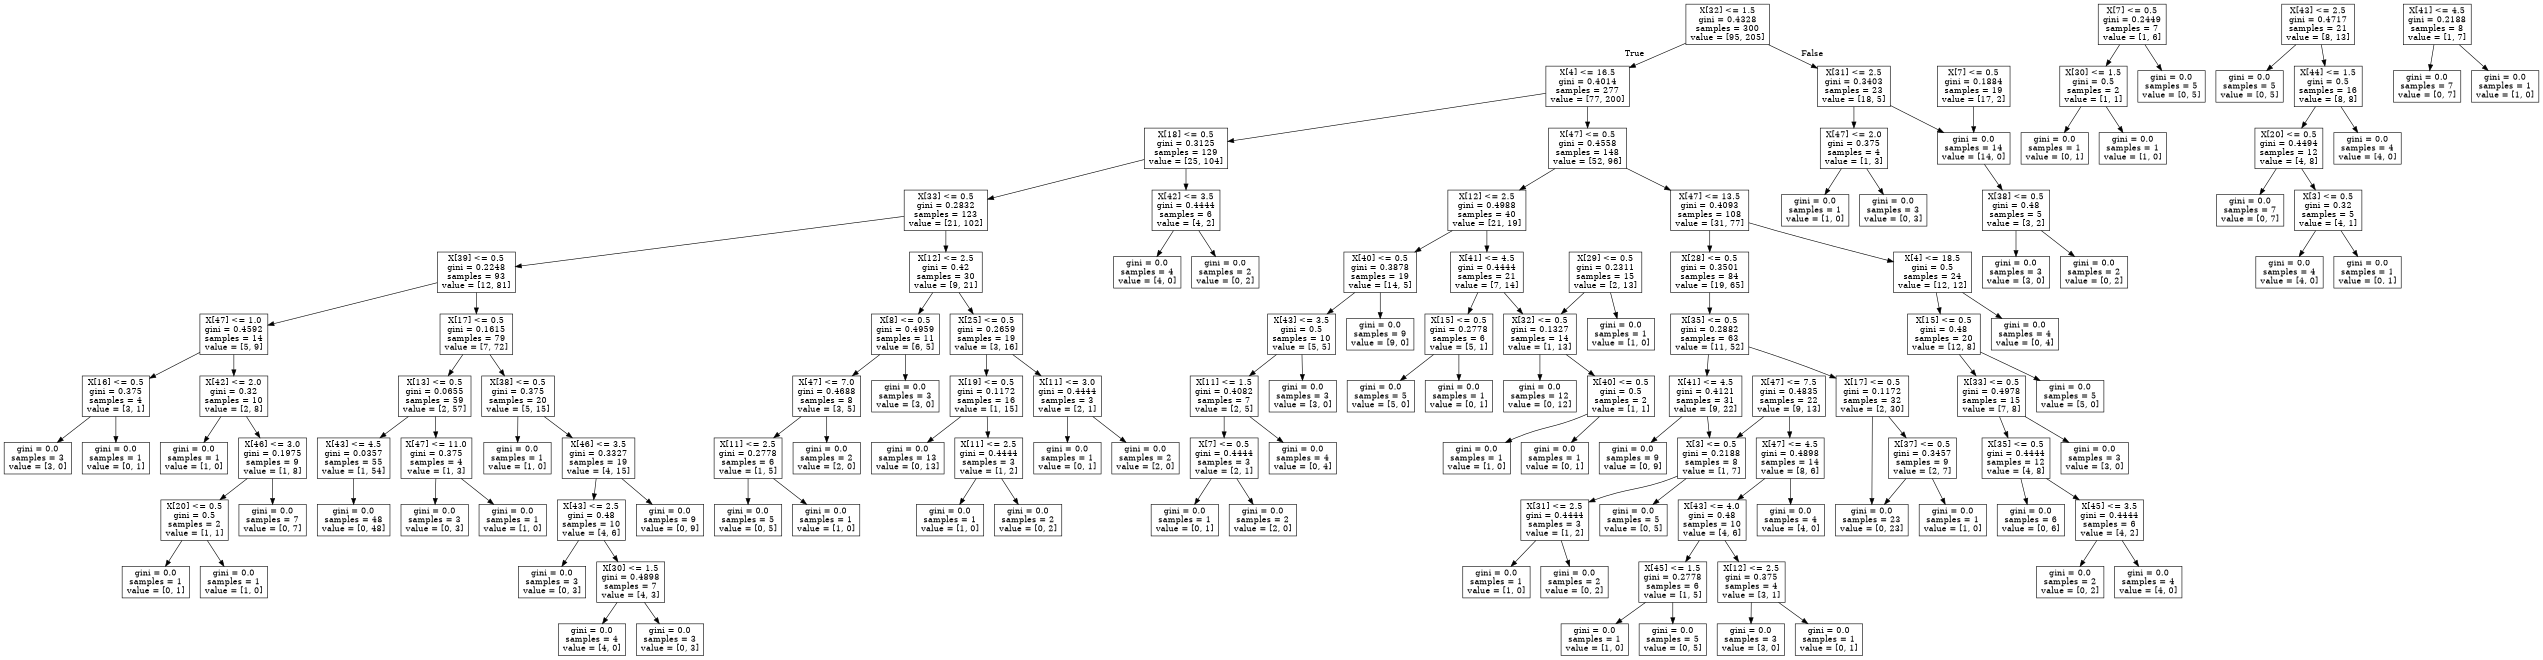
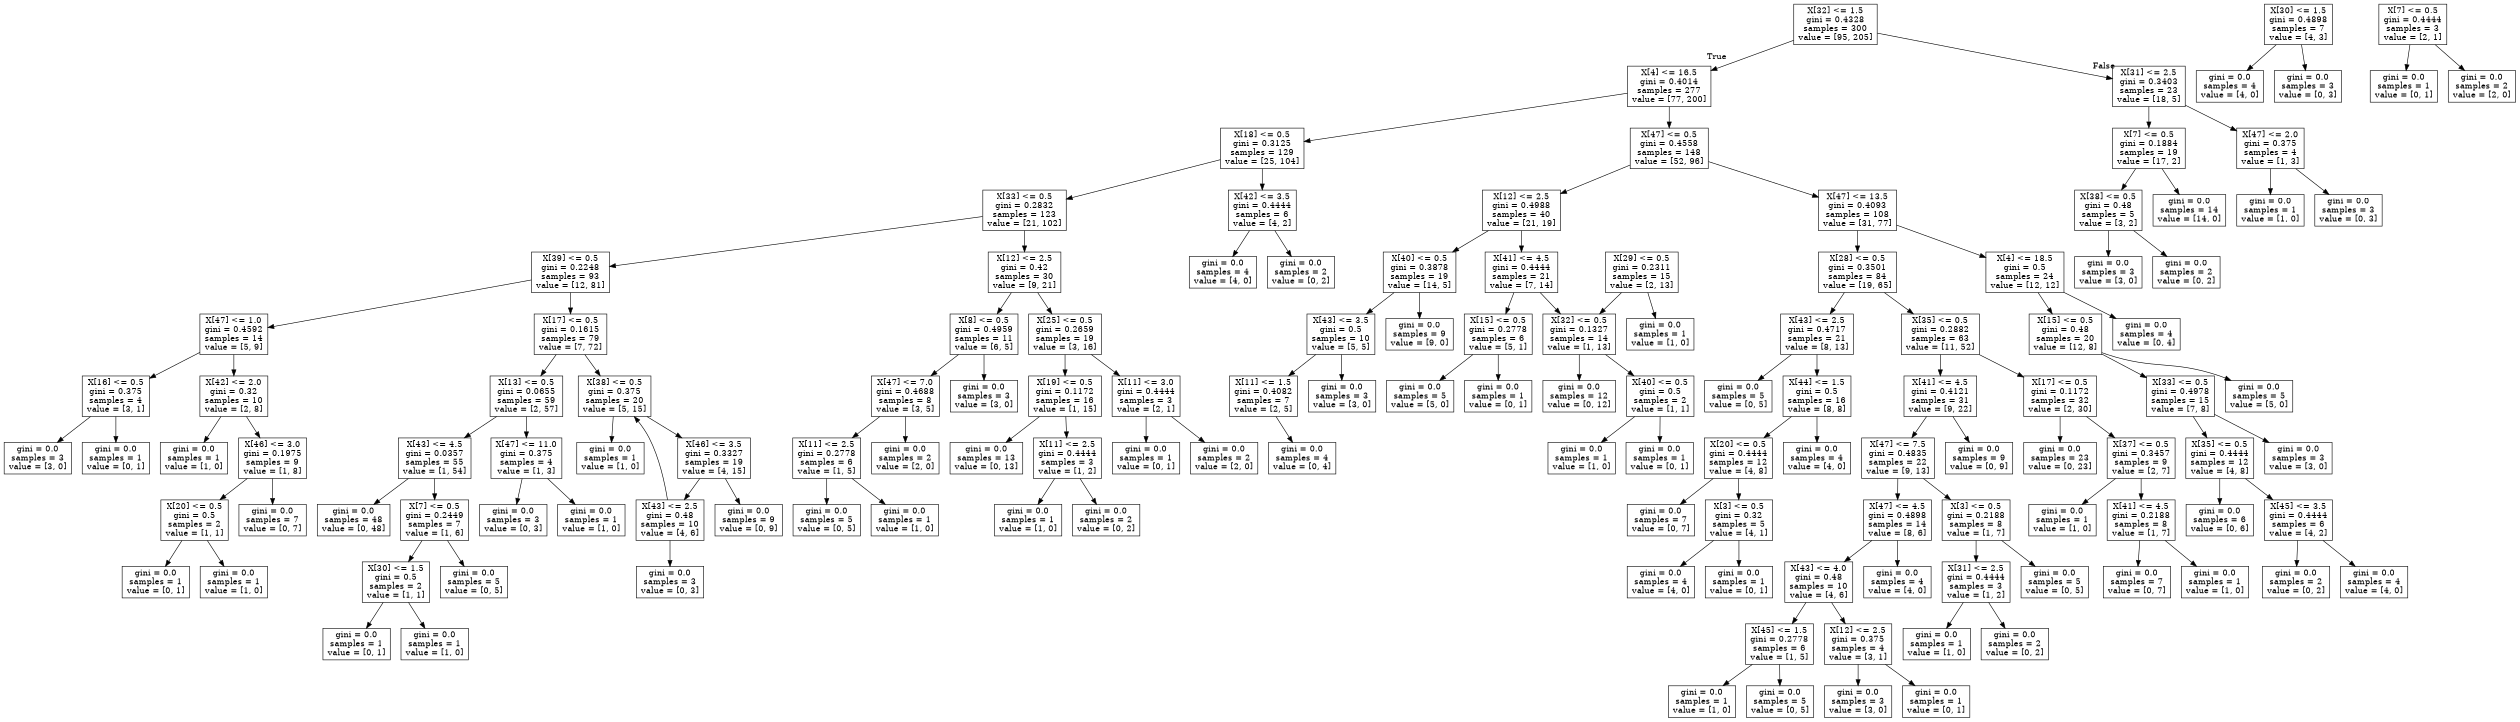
edge "X[31] <= 2.5 gini = 0.3403 samples = 23 value = [18, 5]" -> "gini = 0.0 samples = 14 value = [14, 0]": now "X[31] <= 2.5 gini = 0.3403 samples = 23 value = [18, 5]" -> "X[7] <= 0.5 gini = 0.1884 samples = 19 value = [17, 2]"
node "X[20] <= 0.5 gini = 0.4494 samples = 12 value = [4, 8]": label "X[20] <= 0.5 gini = 0.4494 samples = 12 value = [4, 8]" -> "X[20] <= 0.5 gini = 0.4444 samples = 12 value = [4, 8]"
edge "gini = 0.0 samples = 14 value = [14, 0]" -> "X[38] <= 0.5 gini = 0.48 samples = 5 value = [3, 2]": now "X[7] <= 0.5 gini = 0.1884 samples = 19 value = [17, 2]" -> "X[38] <= 0.5 gini = 0.48 samples = 5 value = [3, 2]"
edge "X[28] <= 0.5 gini = 0.3501 samples = 84 value = [19, 65]" -> "X[43] <= 2.5 gini = 0.4717 samples = 21 value = [8, 13]": added
edge "X[11] <= 1.5 gini = 0.4082 samples = 7 value = [2, 5]" -> "X[7] <= 0.5 gini = 0.4444 samples = 3 value = [2, 1]": removed
edge "X[41] <= 4.5 gini = 0.4121 samples = 31 value = [9, 22]" -> "X[3] <= 0.5 gini = 0.2188 samples = 8 value = [1, 7]": now "X[41] <= 4.5 gini = 0.4121 samples = 31 value = [9, 22]" -> "X[47] <= 7.5 gini = 0.4835 samples = 22 value = [9, 13]"
edge "X[43] <= 4.5 gini = 0.0357 samples = 55 value = [1, 54]" -> "X[7] <= 0.5 gini = 0.2449 samples = 7 value = [1, 6]": added
edge "X[37] <= 0.5 gini = 0.3457 samples = 9 value = [2, 7]" -> "gini = 0.0 samples = 23 value = [0, 23]": now "X[37] <= 0.5 gini = 0.3457 samples = 9 value = [2, 7]" -> "X[41] <= 4.5 gini = 0.2188 samples = 8 value = [1, 7]"
edge "X[43] <= 2.5 gini = 0.48 samples = 10 value = [4, 6]" -> "X[30] <= 1.5 gini = 0.4898 samples = 7 value = [4, 3]": now "X[43] <= 2.5 gini = 0.48 samples = 10 value = [4, 6]" -> "X[38] <= 0.5 gini = 0.375 samples = 20 value = [5, 15]"
